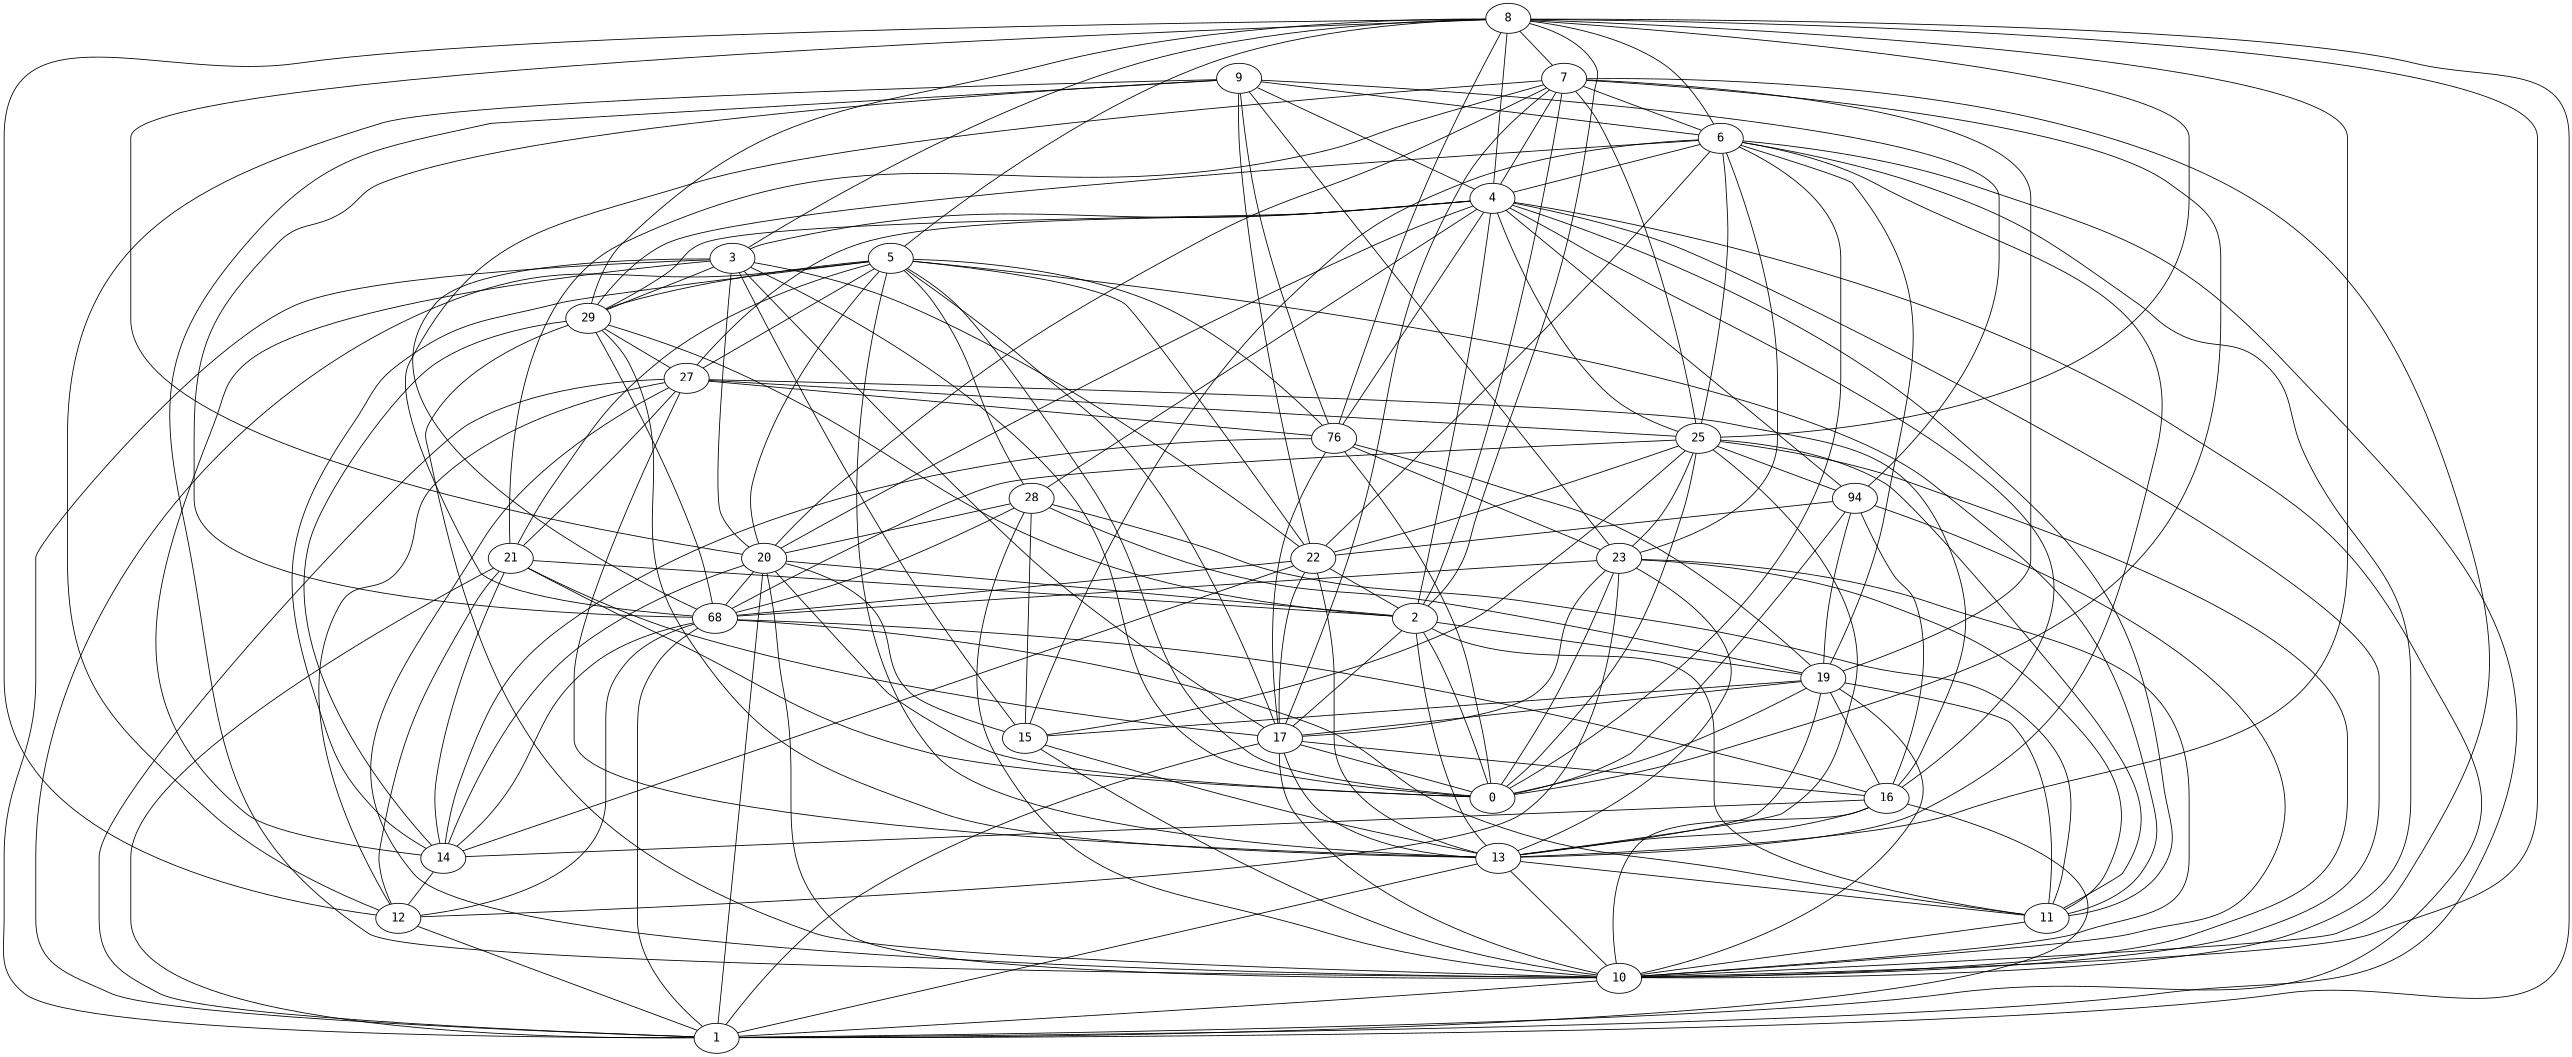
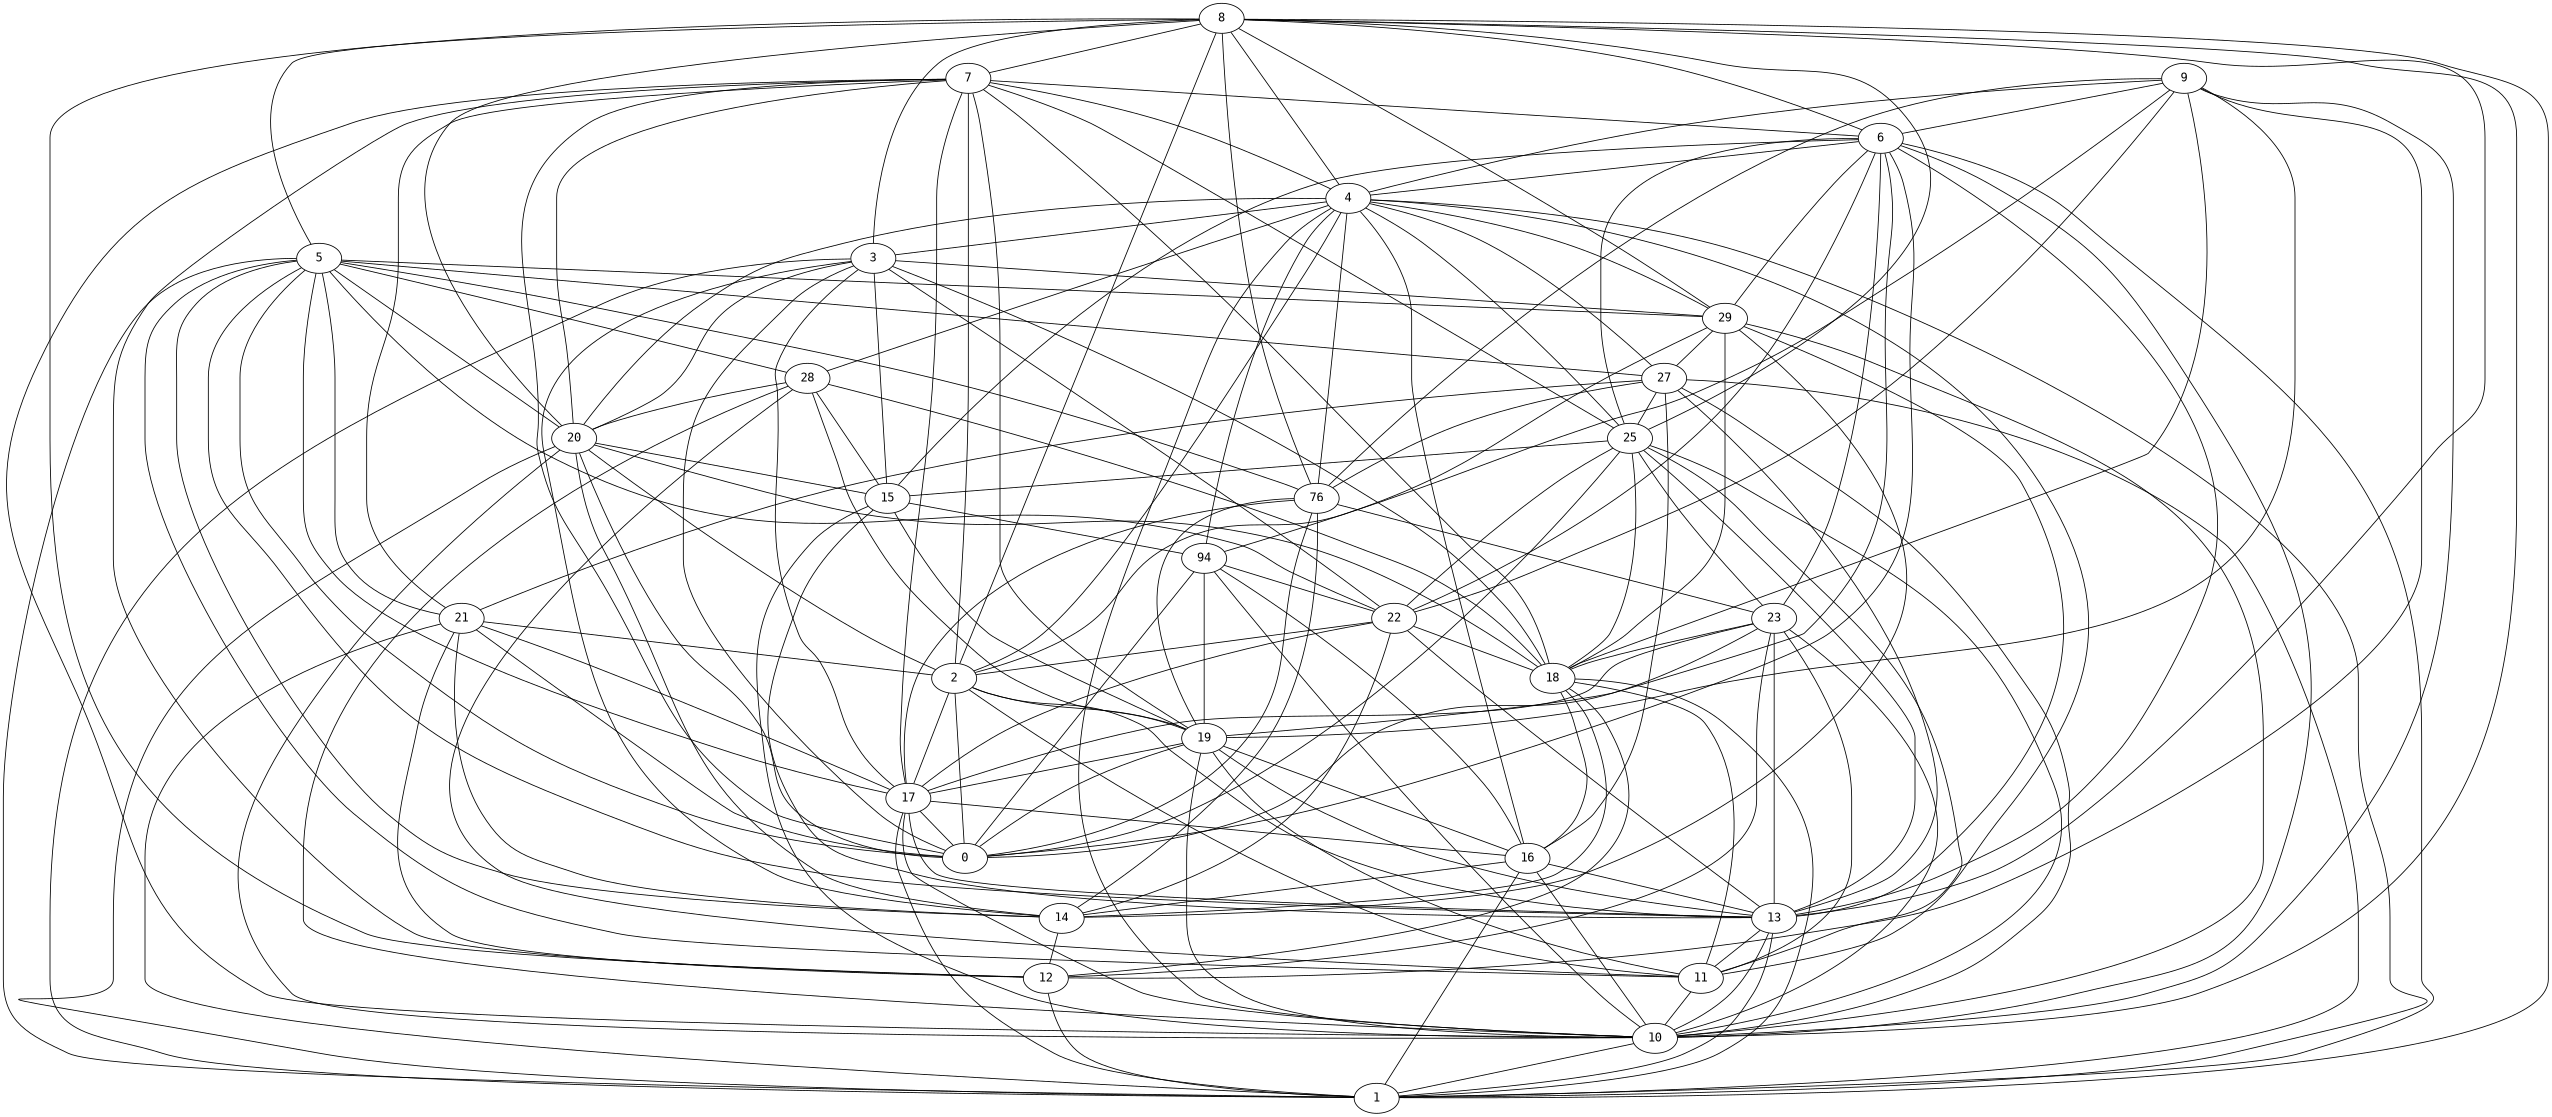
edge "9" -- "23": now "9" -- "19"
edge "25" -- "94": now "15" -- "94"
edge "27" -- "12": now "7" -- "12"
node "68": label "68" -> "18"
